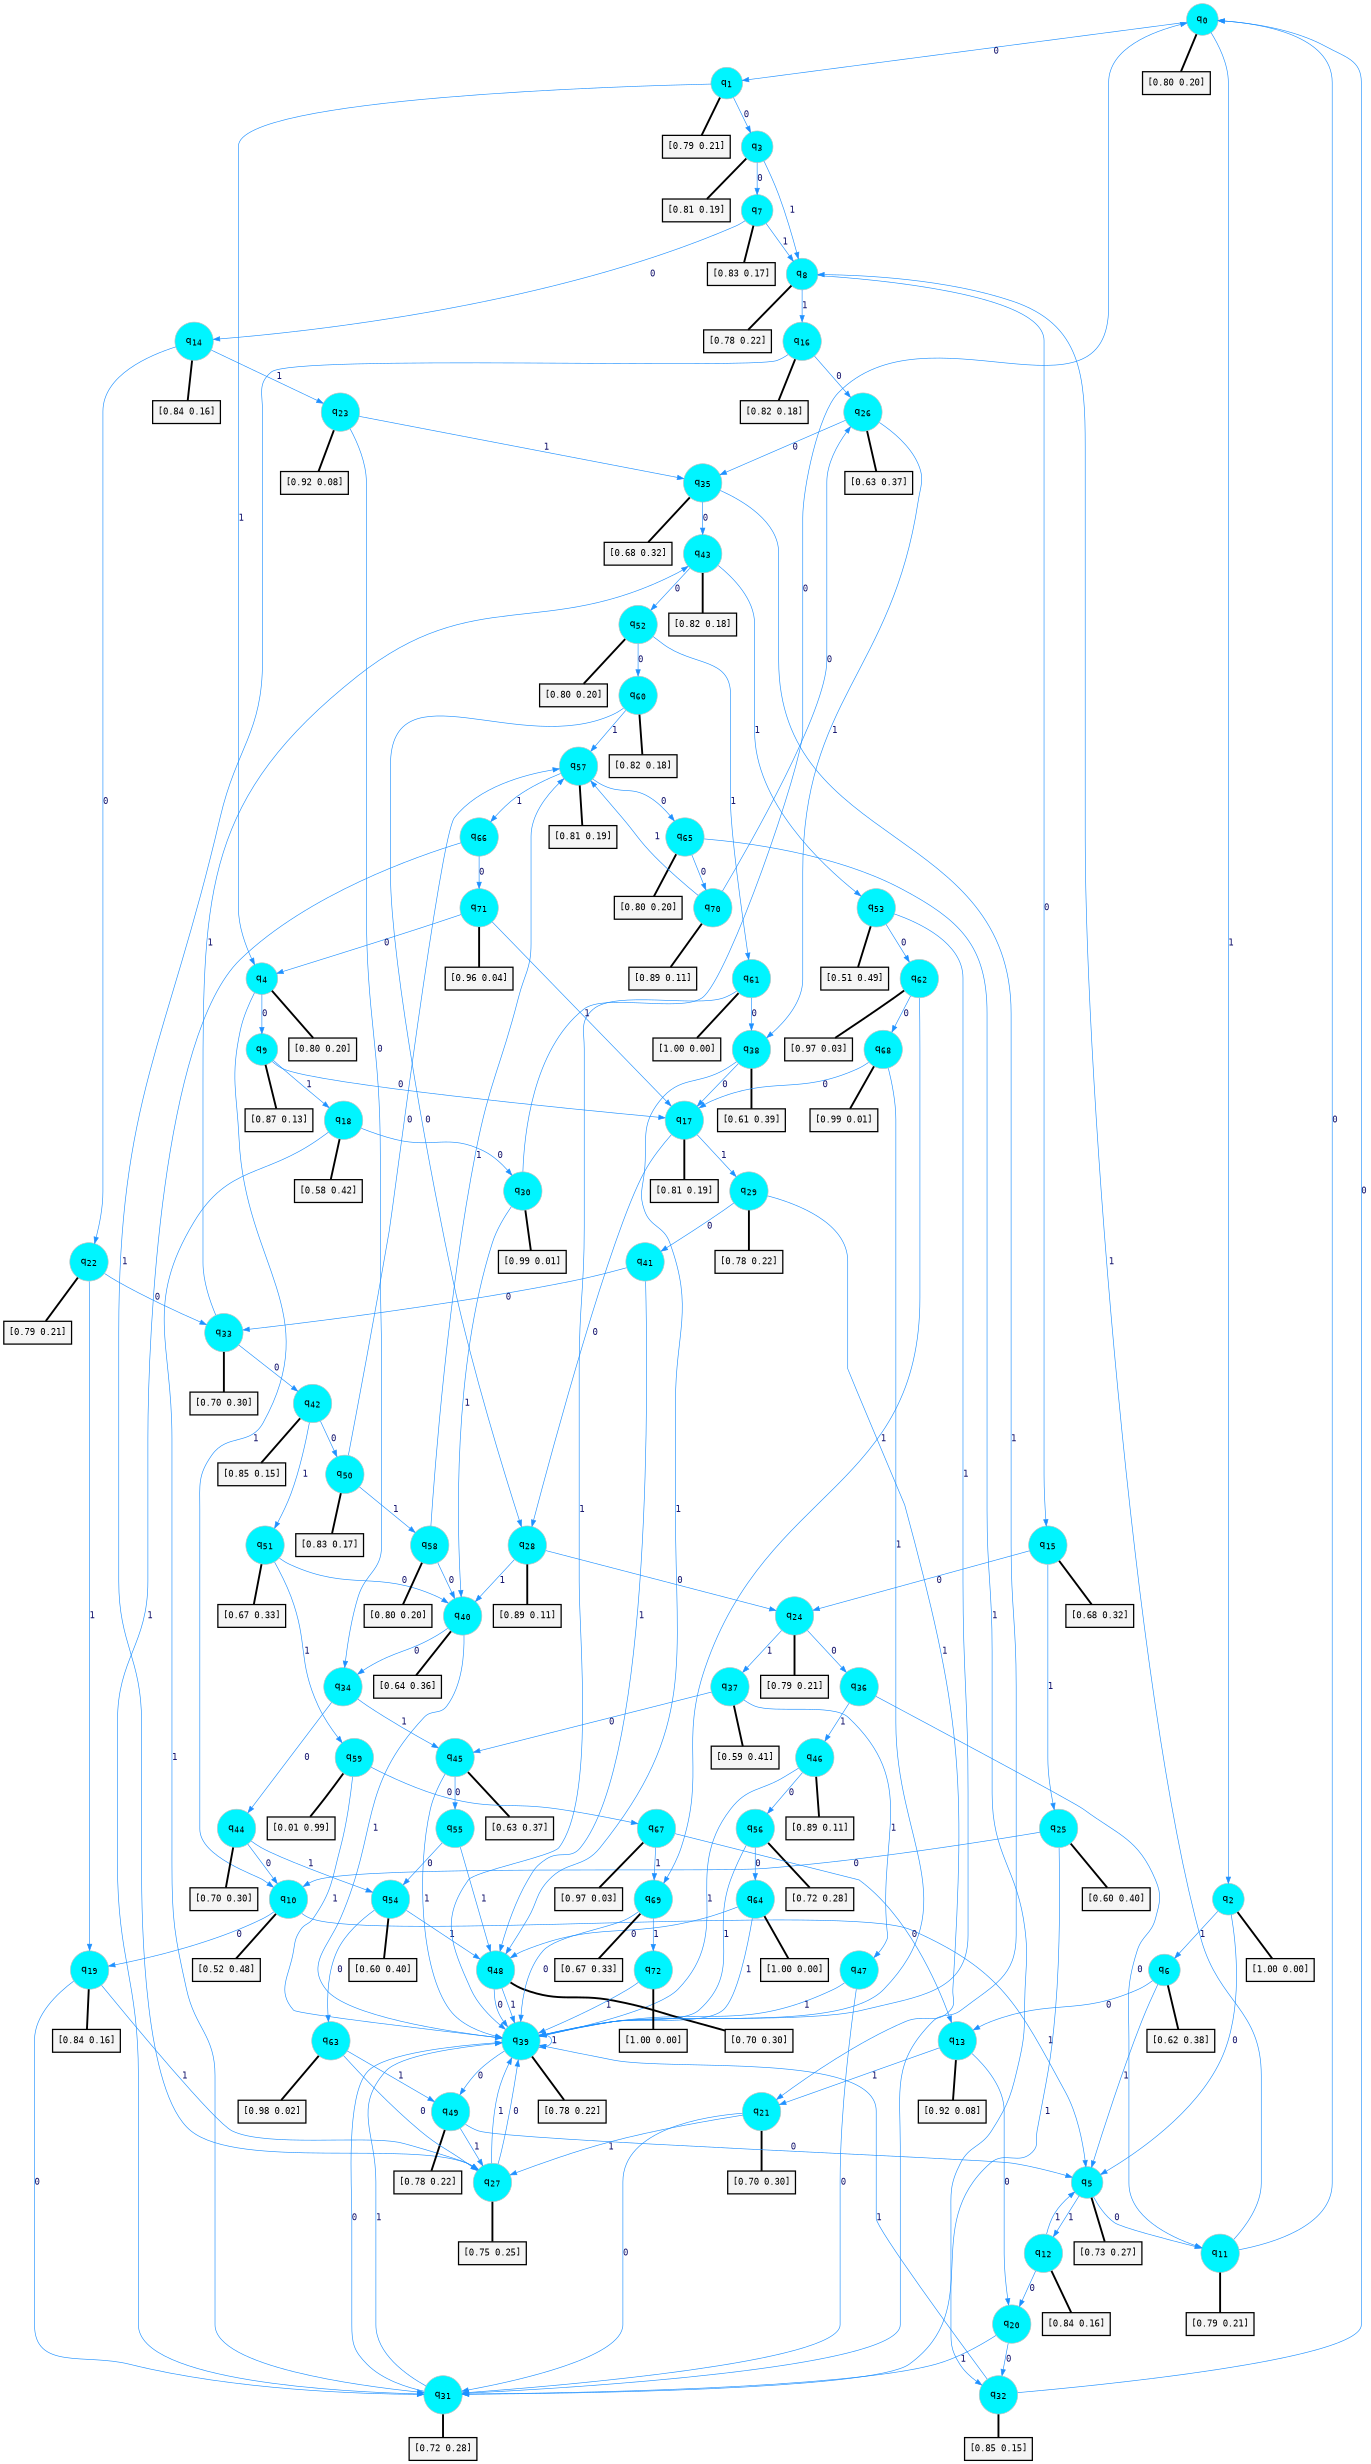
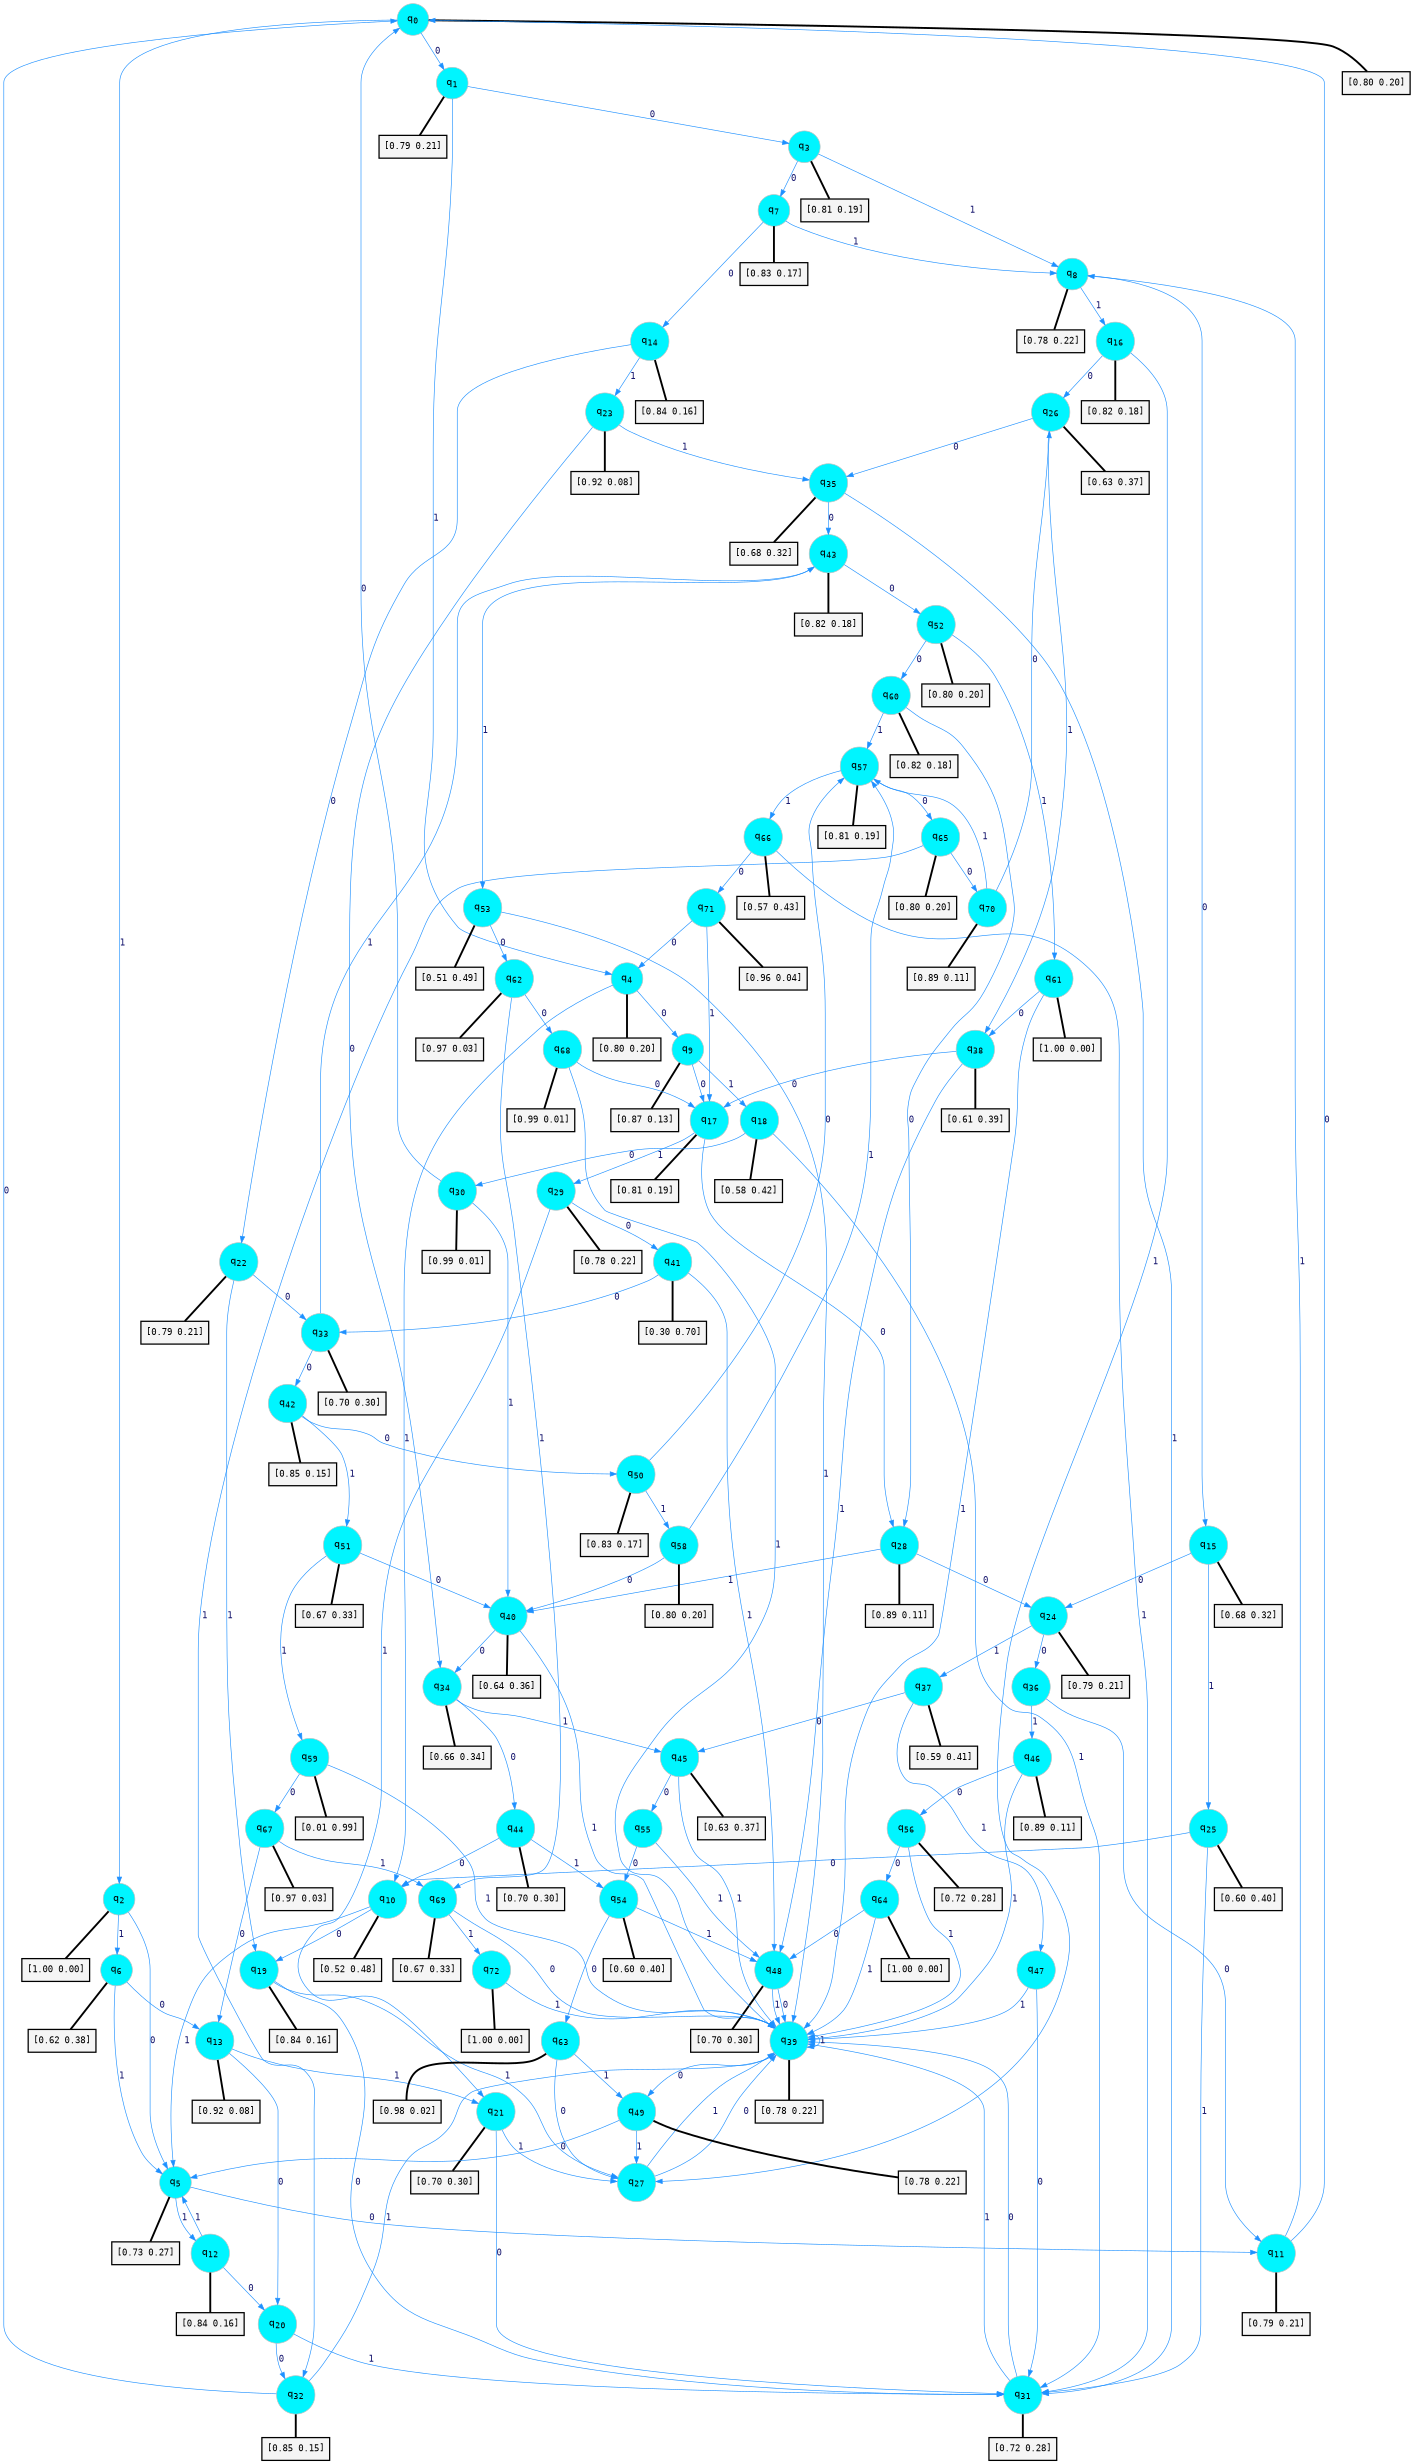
node "[0.57 0.43]": added
node "[0.30 0.70]": added
node "[0.66 0.34]": added
node "[0.75 0.25]": removed
